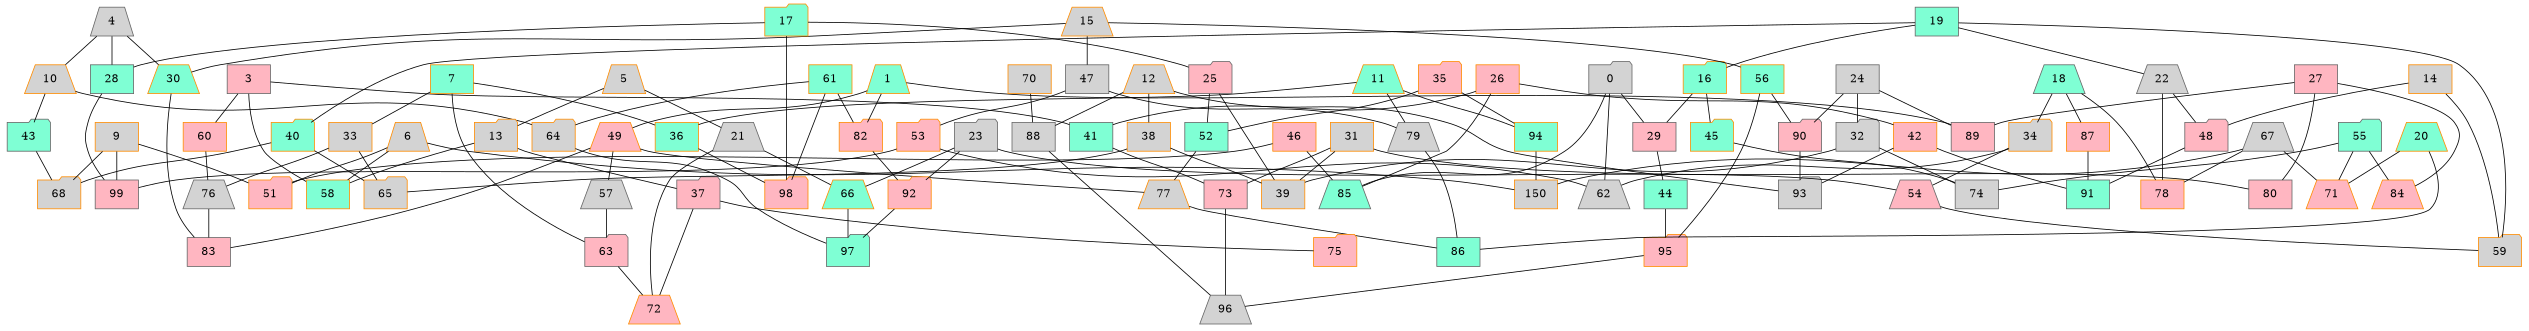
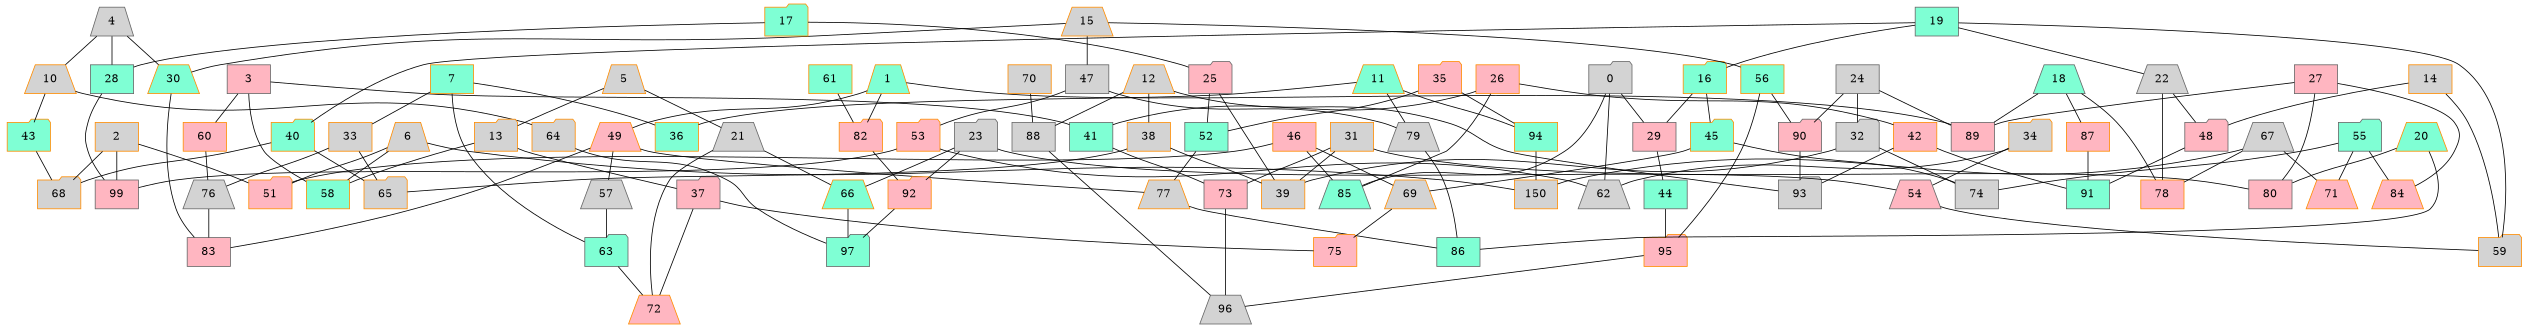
edge "61" -- "64": removed
edge "18" -- "34": now "18" -- "89"
node "43": color gray40 -> darkorange
node "9": label "9" -> "2"
edge "20" -- "71": now "20" -- "80"
node "98": removed
node "69": added
node "63": fillcolor lightpink -> aquamarine
